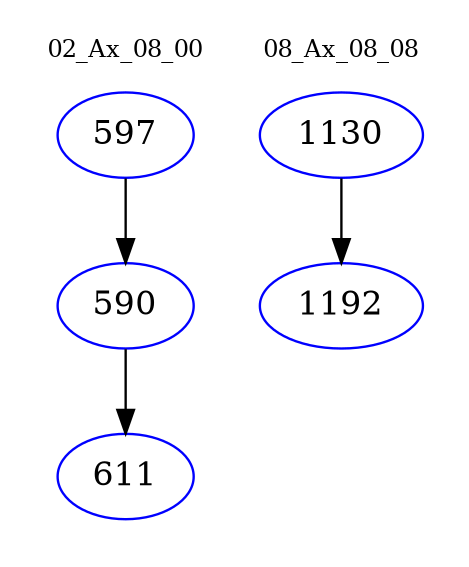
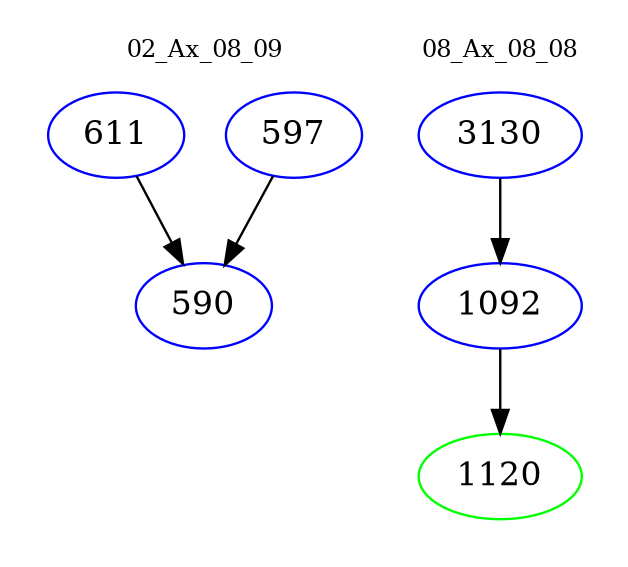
cluster "02_Ax_08_00": label "02_Ax_08_00" -> "02_Ax_08_09"
node "1130": label "1130" -> "3130"
node "1192": label "1192" -> "1092"
edge "590" -> "611": reversed
node "1120": added
